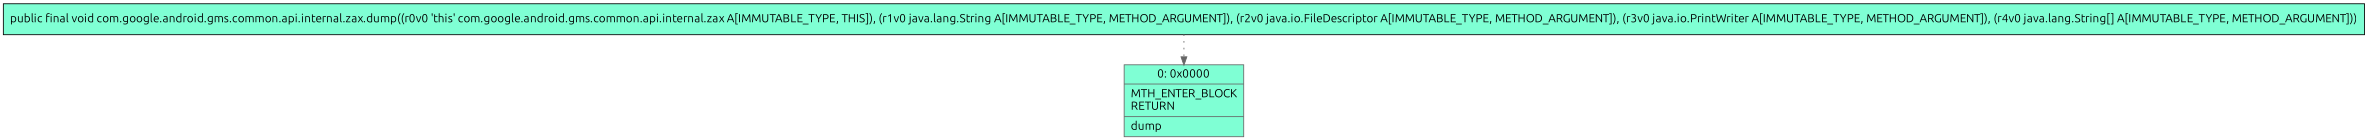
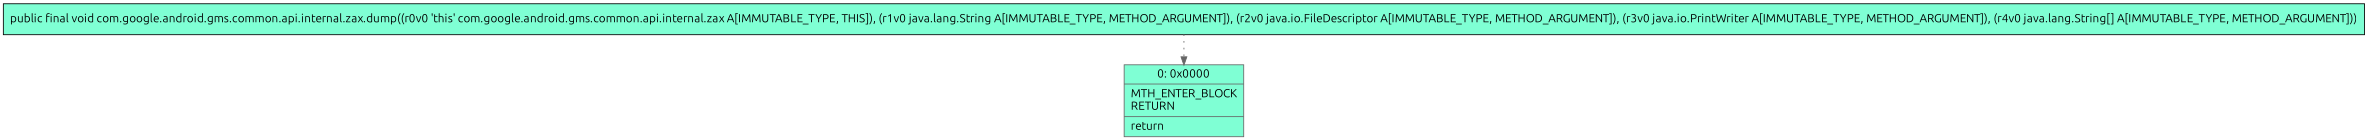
node "0: 0x0000": text "dump" -> "return"
